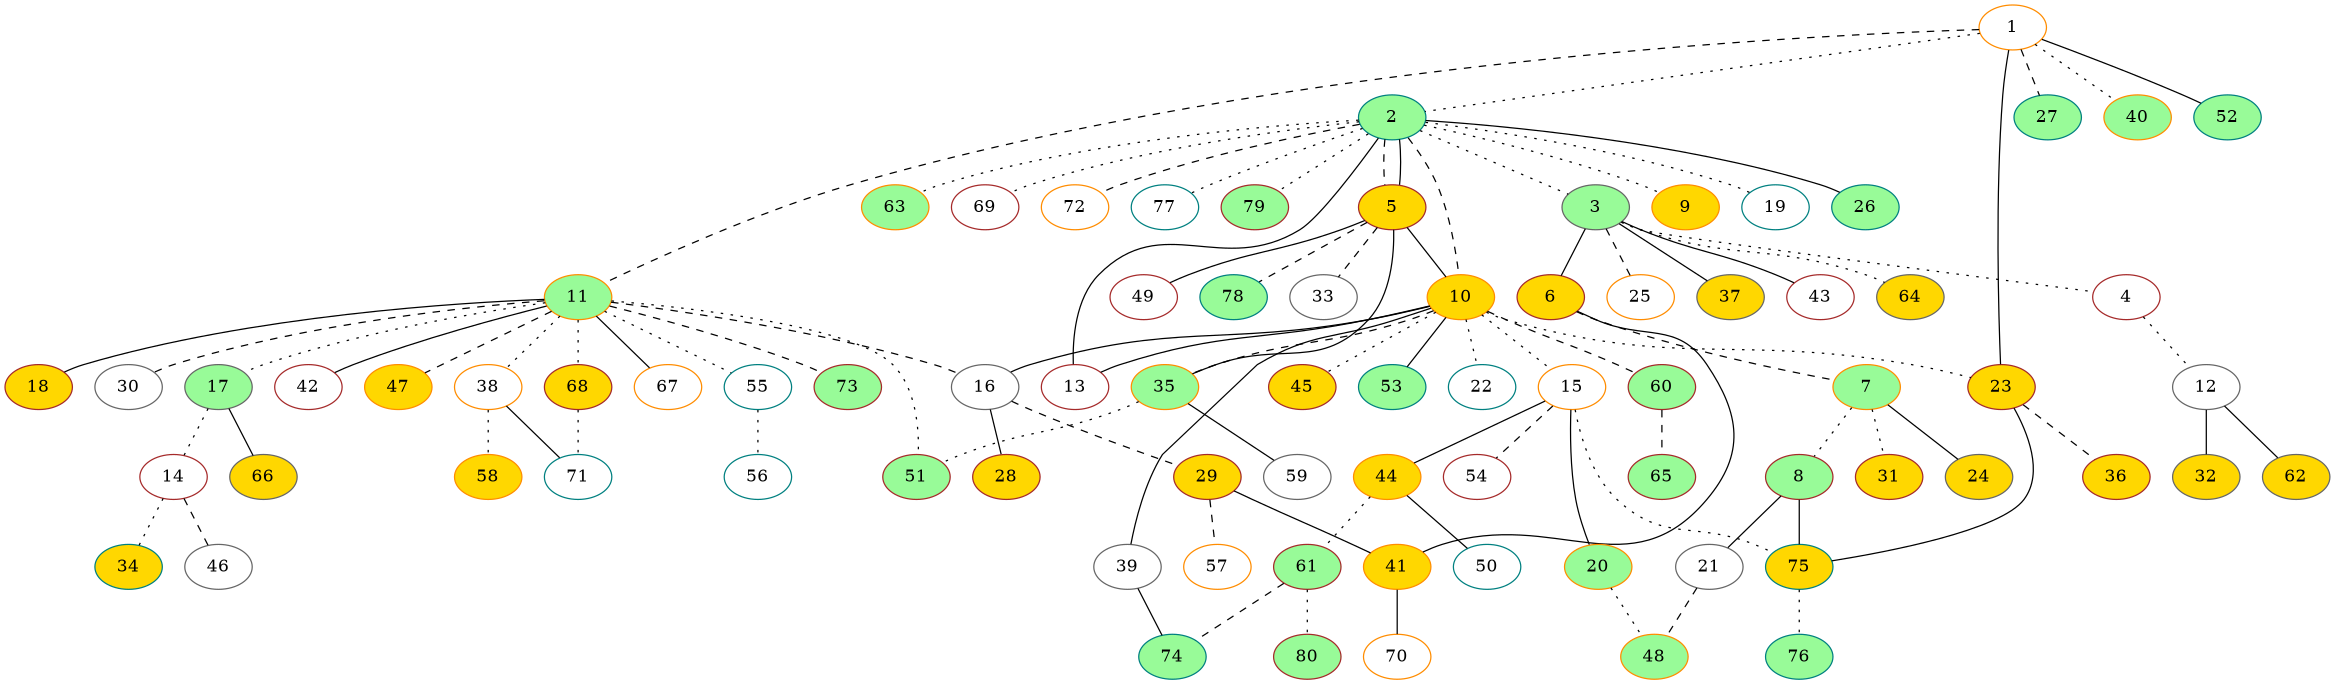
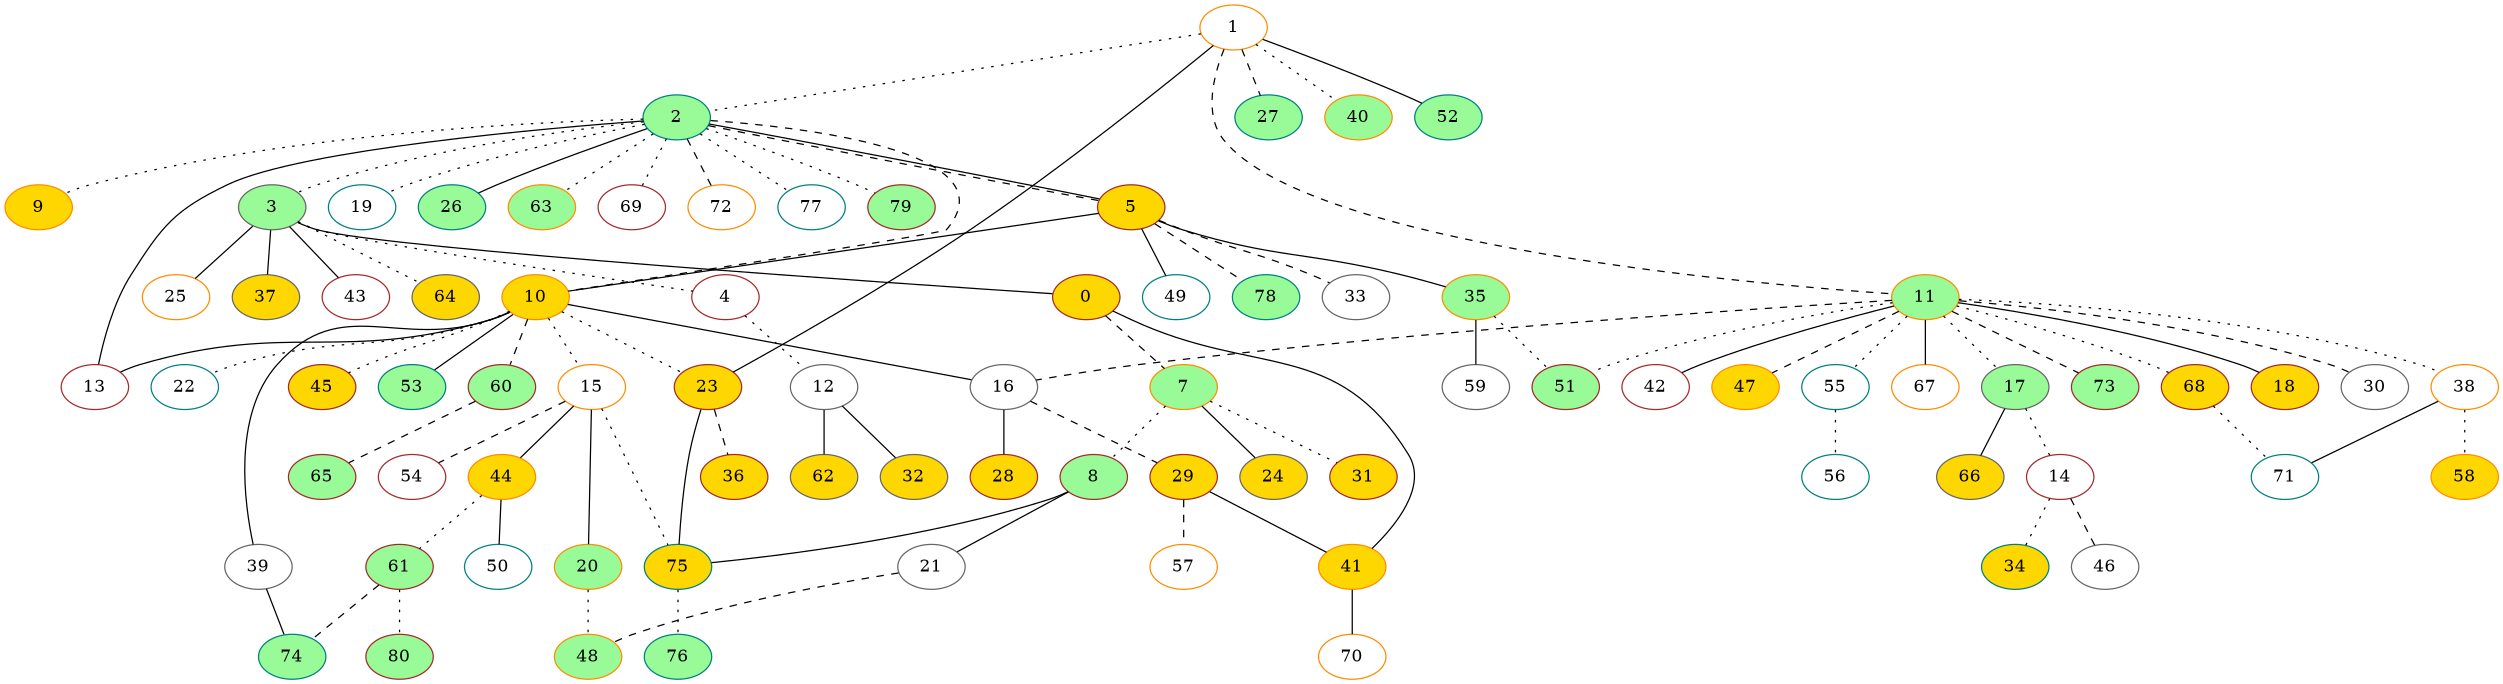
edge "3" -- "25": style dashed -> solid
node "49": color brown -> teal
node "6": label "6" -> "0"
edge "10" -- "35": removed
